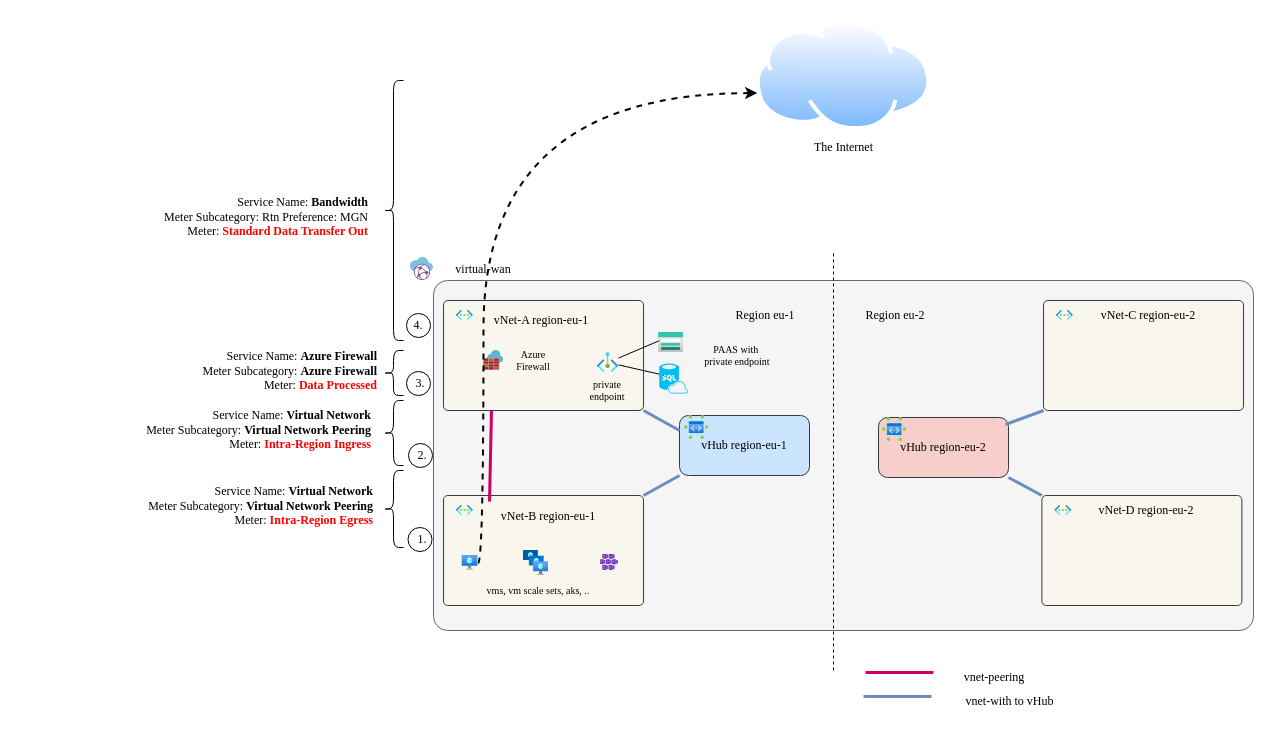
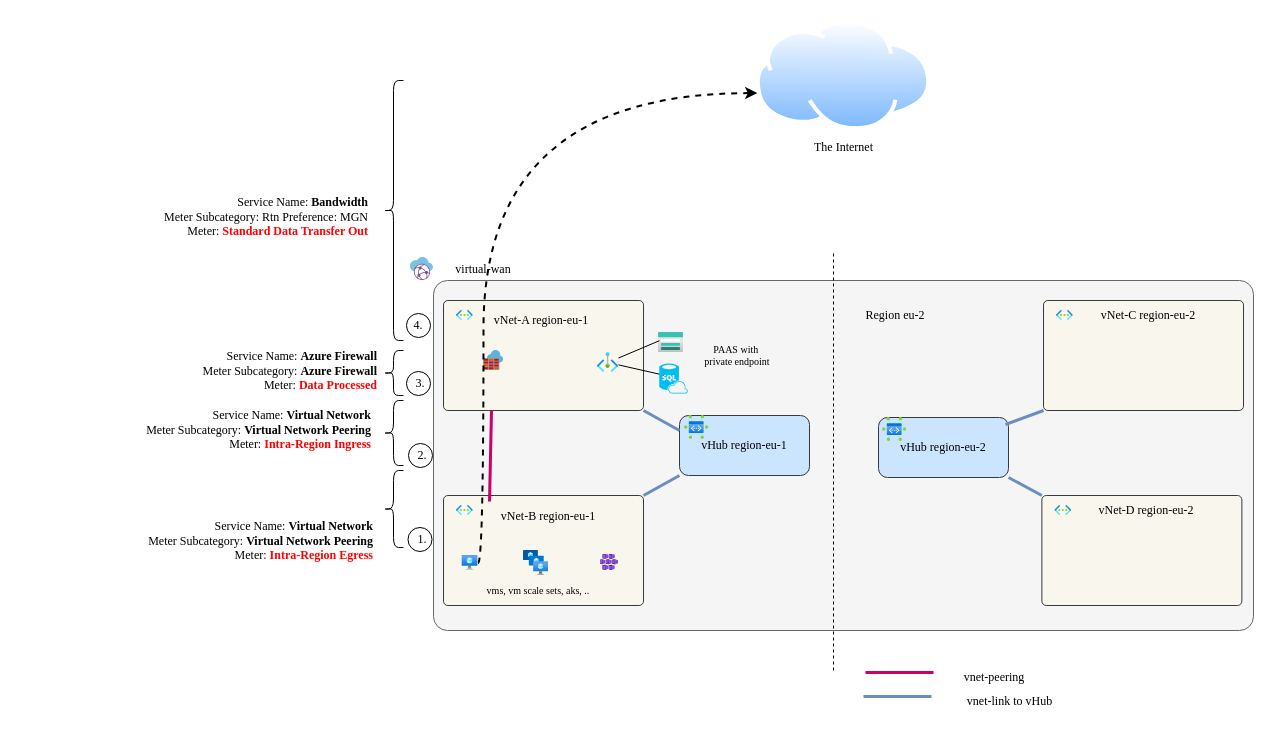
node "Region eu-1": removed
node "Azure Firewall": removed
node "private endpoint": removed
node "vHub region-eu-2": fillcolor #f8cecc -> #cce5ff
node "Service Name: Virtual Network Meter Subcategory: Virtual Network Peering Meter: Intra-Region Egress": moved (201, 499) -> (201, 534)
node "vnet-with to vHub": label "vnet-with to vHub" -> "vnet-link to vHub"
